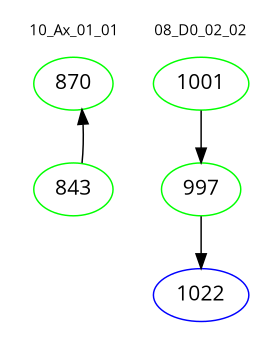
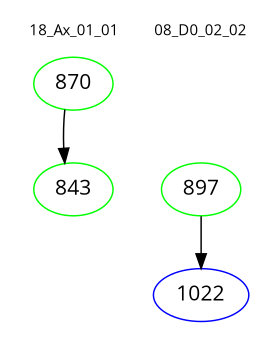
cluster "10_Ax_01_01": label "10_Ax_01_01" -> "18_Ax_01_01"
node "1001": removed
edge "843" -> "870": reversed
node "997": label "997" -> "897"
